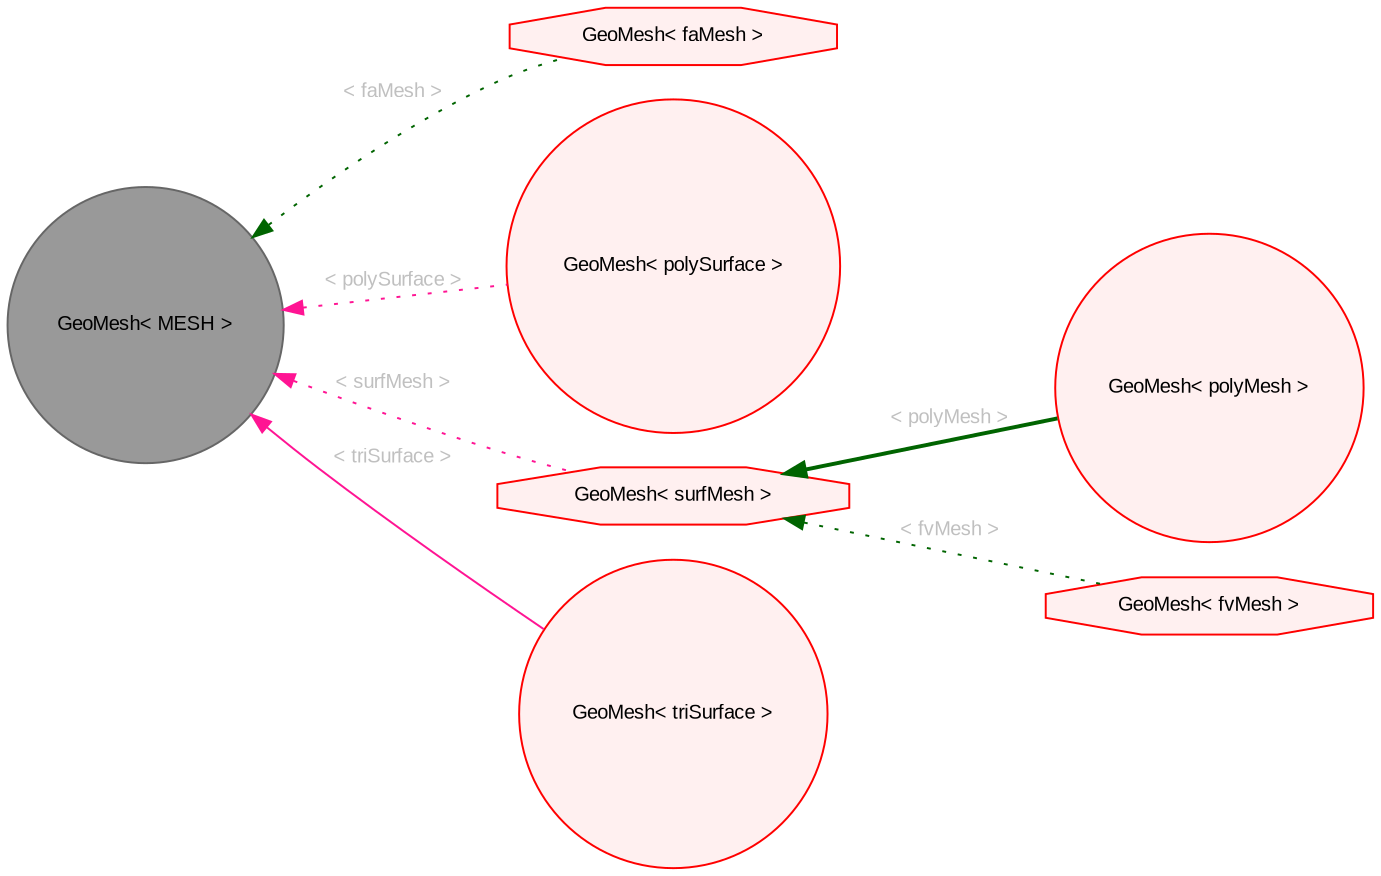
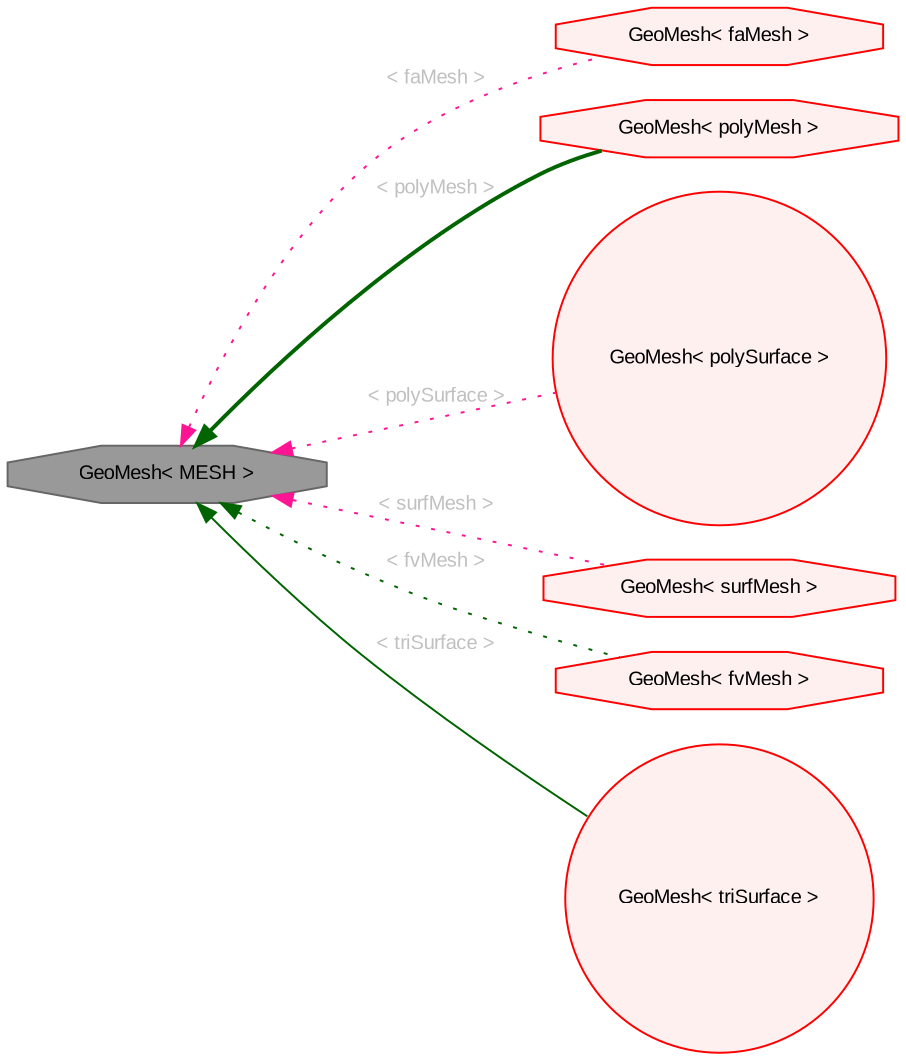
edge "GeoMesh< faMesh >" -> "GeoMesh< MESH >": color darkgreen -> deeppink
node "GeoMesh< MESH >": shape circle -> octagon
node "GeoMesh< polyMesh >": shape circle -> octagon
edge "GeoMesh< polyMesh >" -> "GeoMesh< surfMesh >": now "GeoMesh< polyMesh >" -> "GeoMesh< MESH >"
edge "GeoMesh< triSurface >" -> "GeoMesh< MESH >": color deeppink -> darkgreen
edge "GeoMesh< fvMesh >" -> "GeoMesh< surfMesh >": now "GeoMesh< fvMesh >" -> "GeoMesh< MESH >"
